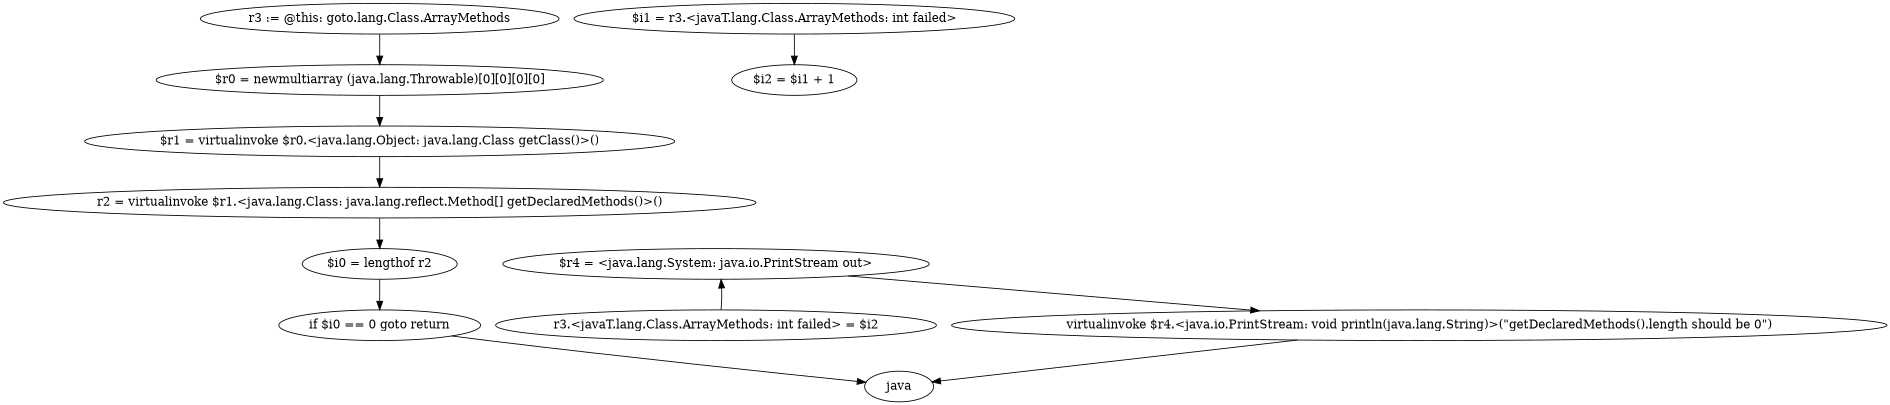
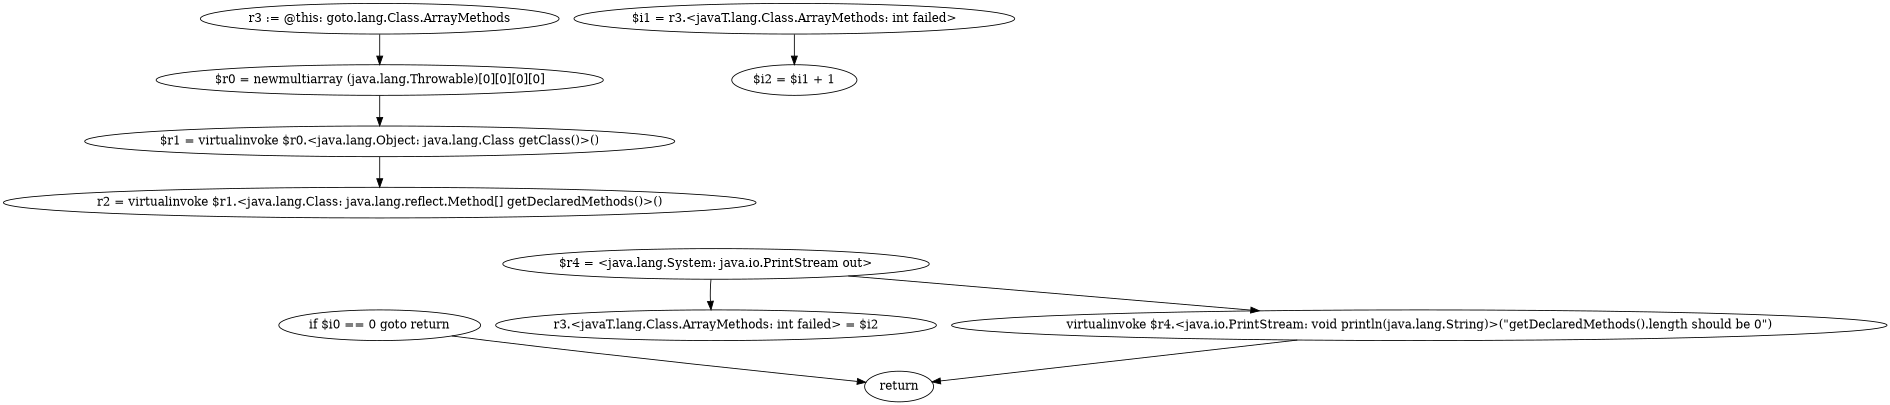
node "$i0 = lengthof r2": removed
edge "r3.<javaT.lang.Class.ArrayMethods: int failed> = $i2" -> "$r4 = <java.lang.System: java.io.PrintStream out>": reversed
node "java": label "java" -> "return"
